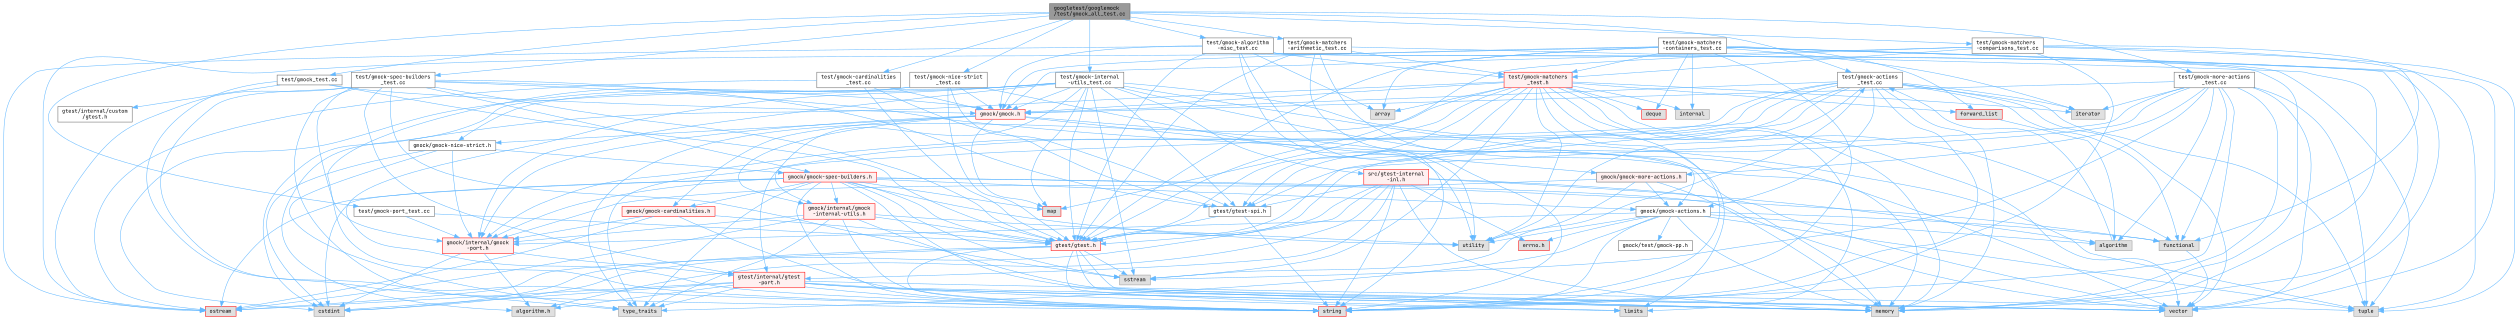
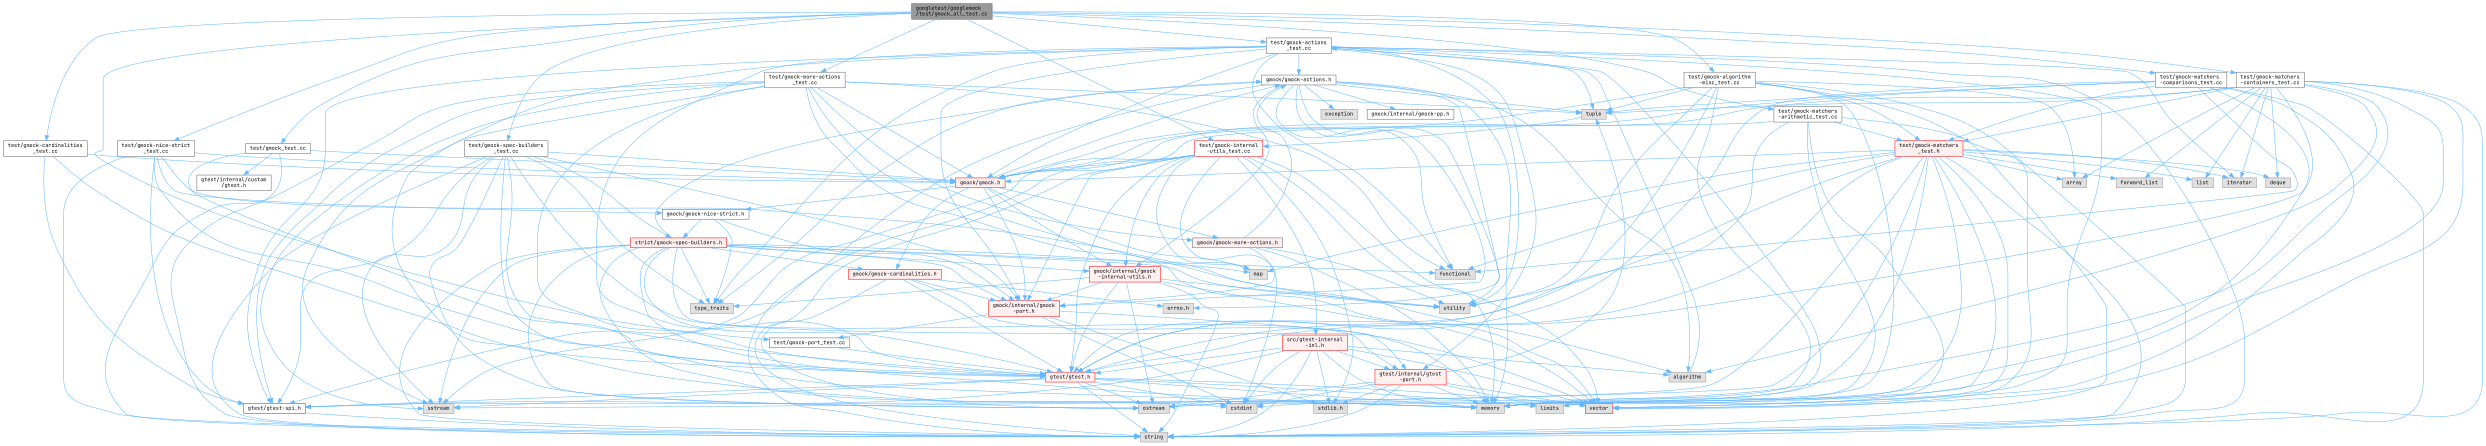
edge "googletest/googlemock /test/gmock_all_test.cc" -> "test/gmock-matchers -containers_test.cc": added
node "test/gmock-internal -utils_test.cc": color grey40 -> red
edge "test/gmock-more-actions _test.cc" -> "iterator": removed
edge "test/gmock-cardinalities _test.cc" -> "ostream": removed
node "exception": added
node "deque": color red -> grey60
node "internal": label "internal" -> "list"
node "forward_list": color red -> grey60
edge "test/gmock-matchers _test.h" -> "type_traits": removed
edge "test/gmock-matchers -arithmetic_test.cc" -> "gmock/gmock.h": added
edge "forward_list" -> "algorithm": now "test/gmock-matchers -containers_test.cc" -> "algorithm"
edge "test/gmock-internal -utils_test.cc" -> "tuple": reversed
node "gmock/gmock-spec-builders.h": label "gmock/gmock-spec-builders.h" -> "strict/gmock-spec-builders.h"
edge "gmock/gmock-actions.h" -> "gmock/internal/gmock -internal-utils.h": added
edge "gmock/gmock-nice-strict.h" -> "cstdint": removed
node "map": color red -> grey60
node "gtest/gtest-spi.h": color grey40 -> red
edge "src/gtest-internal -inl.h" -> "errno.h": now "gmock/gmock-cardinalities.h" -> "errno.h"
edge "gtest/gtest-spi.h" -> "gtest/gtest.h": reversed
edge "test/gmock-port_test.cc" -> "gmock/internal/gmock -port.h": reversed
edge "sstream" -> "test/gmock-actions _test.cc": reversed
node "errno.h": color red -> grey60
node "gmock/test/gmock-pp.h": label "gmock/test/gmock-pp.h" -> "gmock/internal/gmock-pp.h"
edge "functional" -> "vector": now "test/gmock-algorithm -misc_test.cc" -> "vector"
edge "gtest/internal/gtest -port.h" -> "type_traits": removed
node "ostream": color red -> grey60
node "algorithm.h": label "algorithm.h" -> "stdlib.h"
node "string": color red -> grey60
node "vector": color grey60 -> red
edge "test/gmock-matchers -comparisons_test.cc" -> "memory": added
